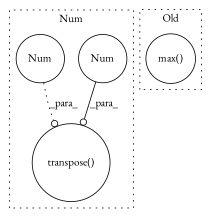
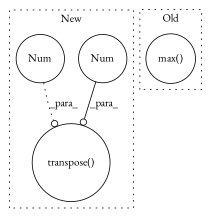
cluster "Num": label "Num" -> "New"
